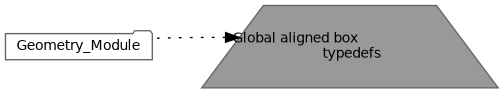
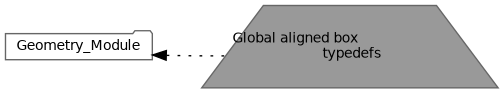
edge "Geometry_Module" -> "Global aligned box typedefs": reversed
